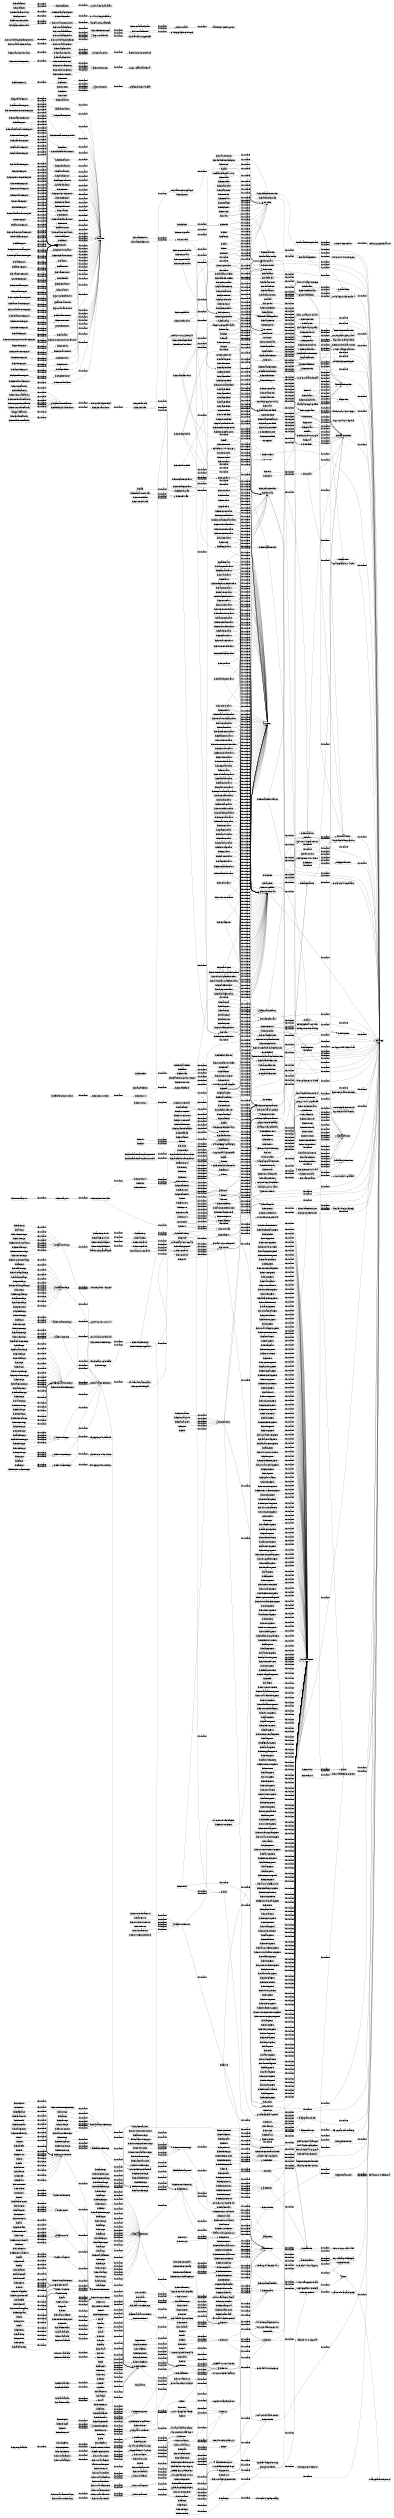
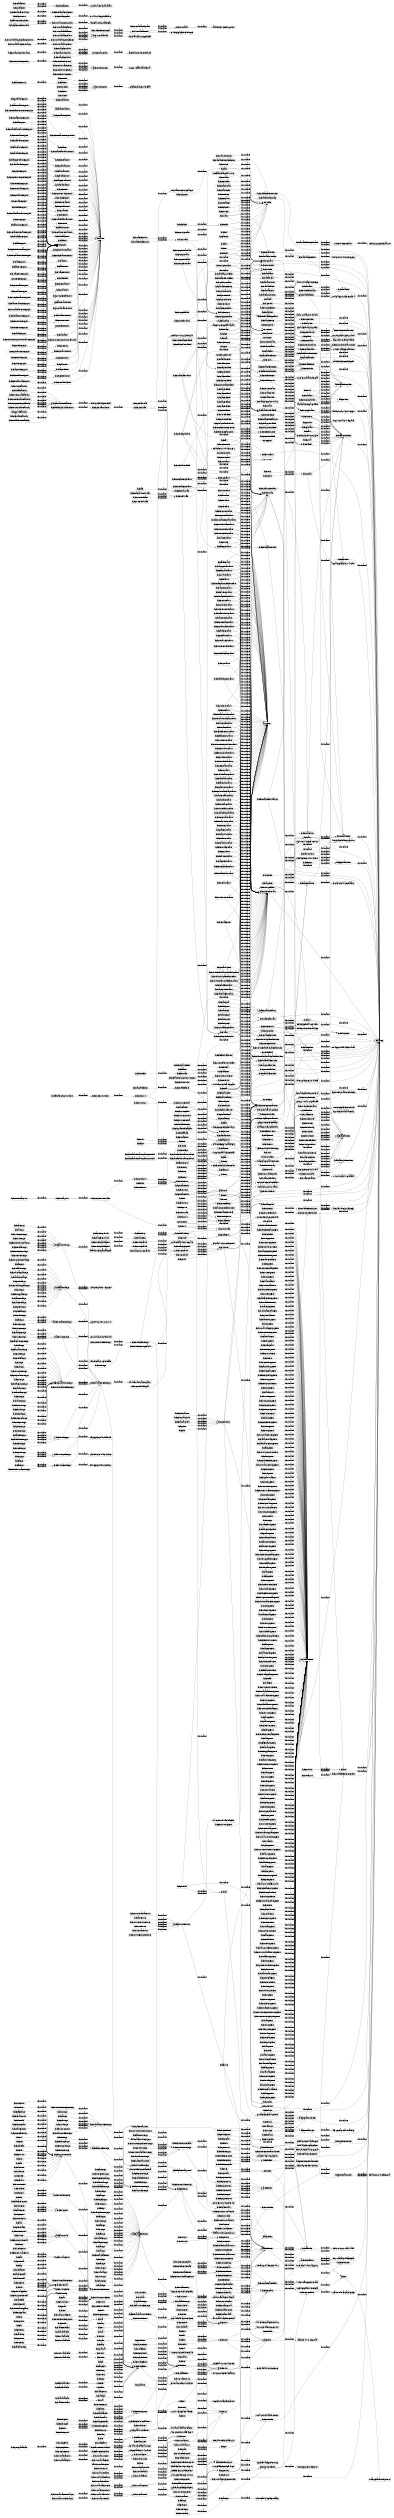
node "ifc:IfcPlaneAngleMeasure_EmptyList": added
edge "ifc:IfcMaterialDefinition" -> "ifc:IfcResourceObjectSelect": removed, label "rdfs:subClassOf"
edge "ifc:IfcElectricMotorTypeEnum" -> "ifc:IfcWindowPanelPositionEnum": now "ifc:IfcElectricMotorTypeEnum" -> "expr:ENUMERATION"
node "ifc:IfcRelAssignsToGroupByFactor": added
